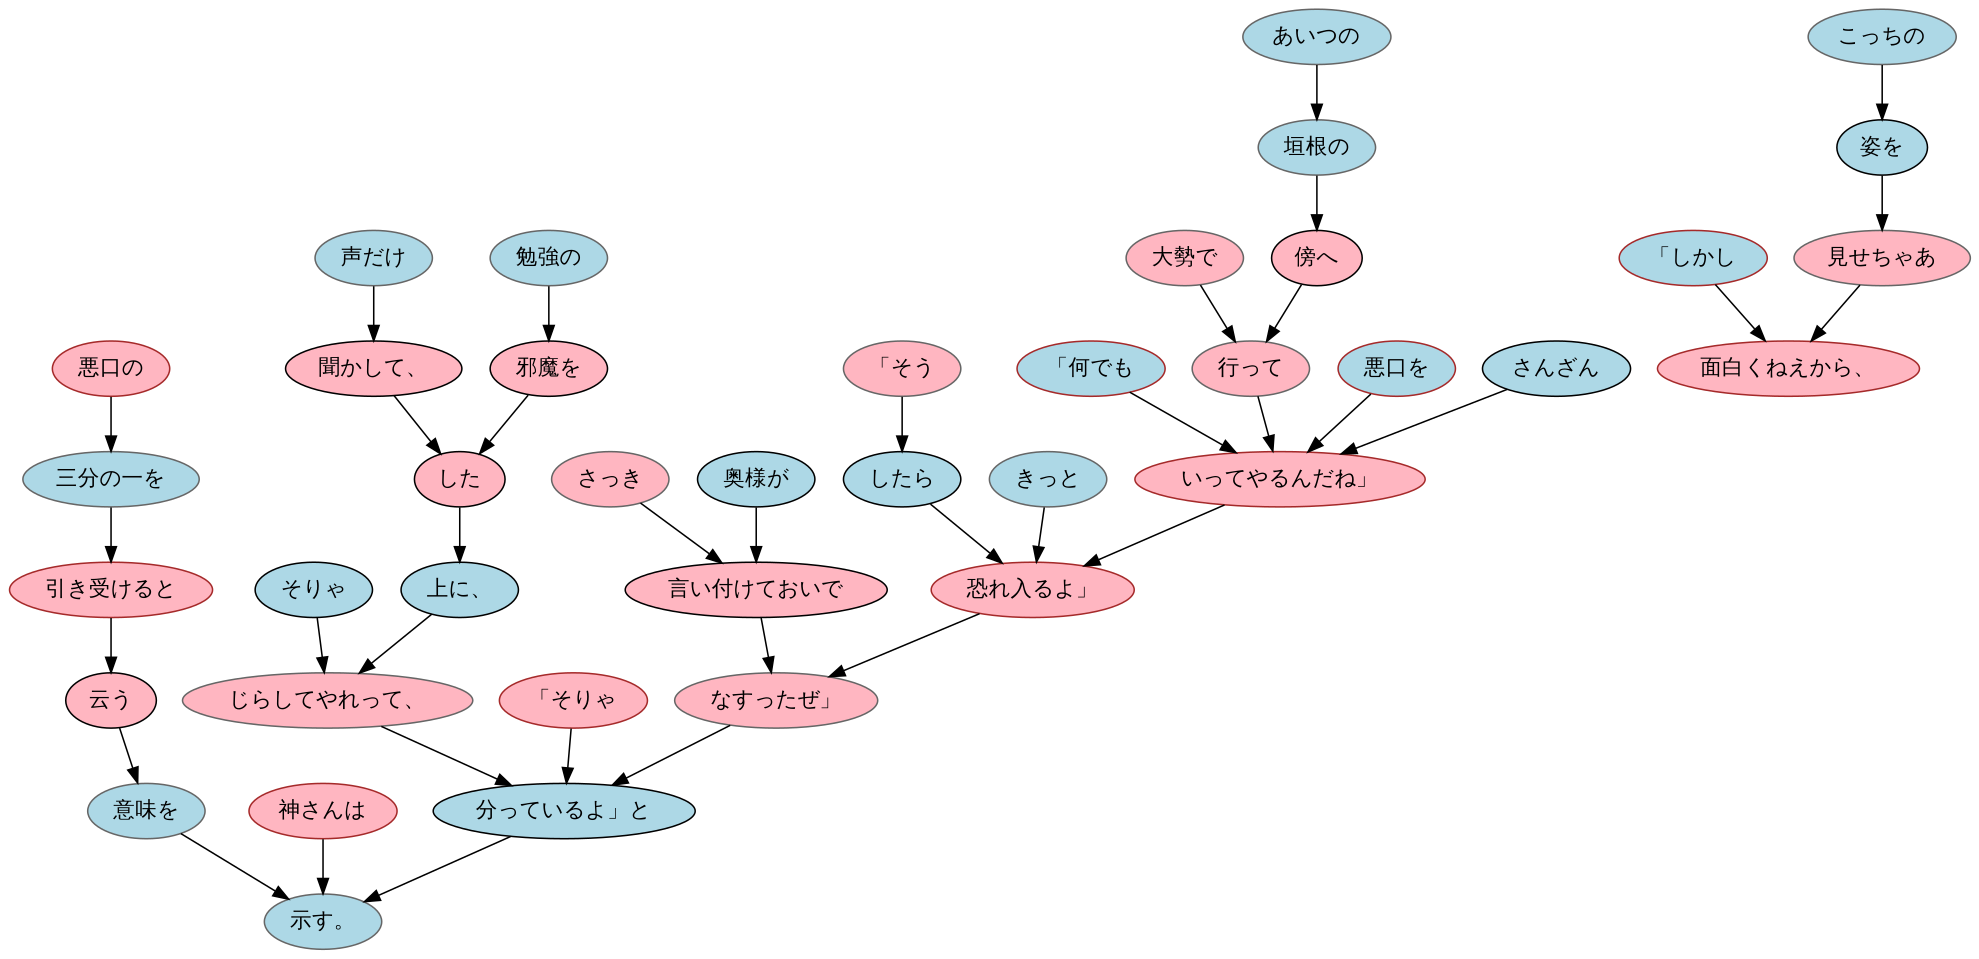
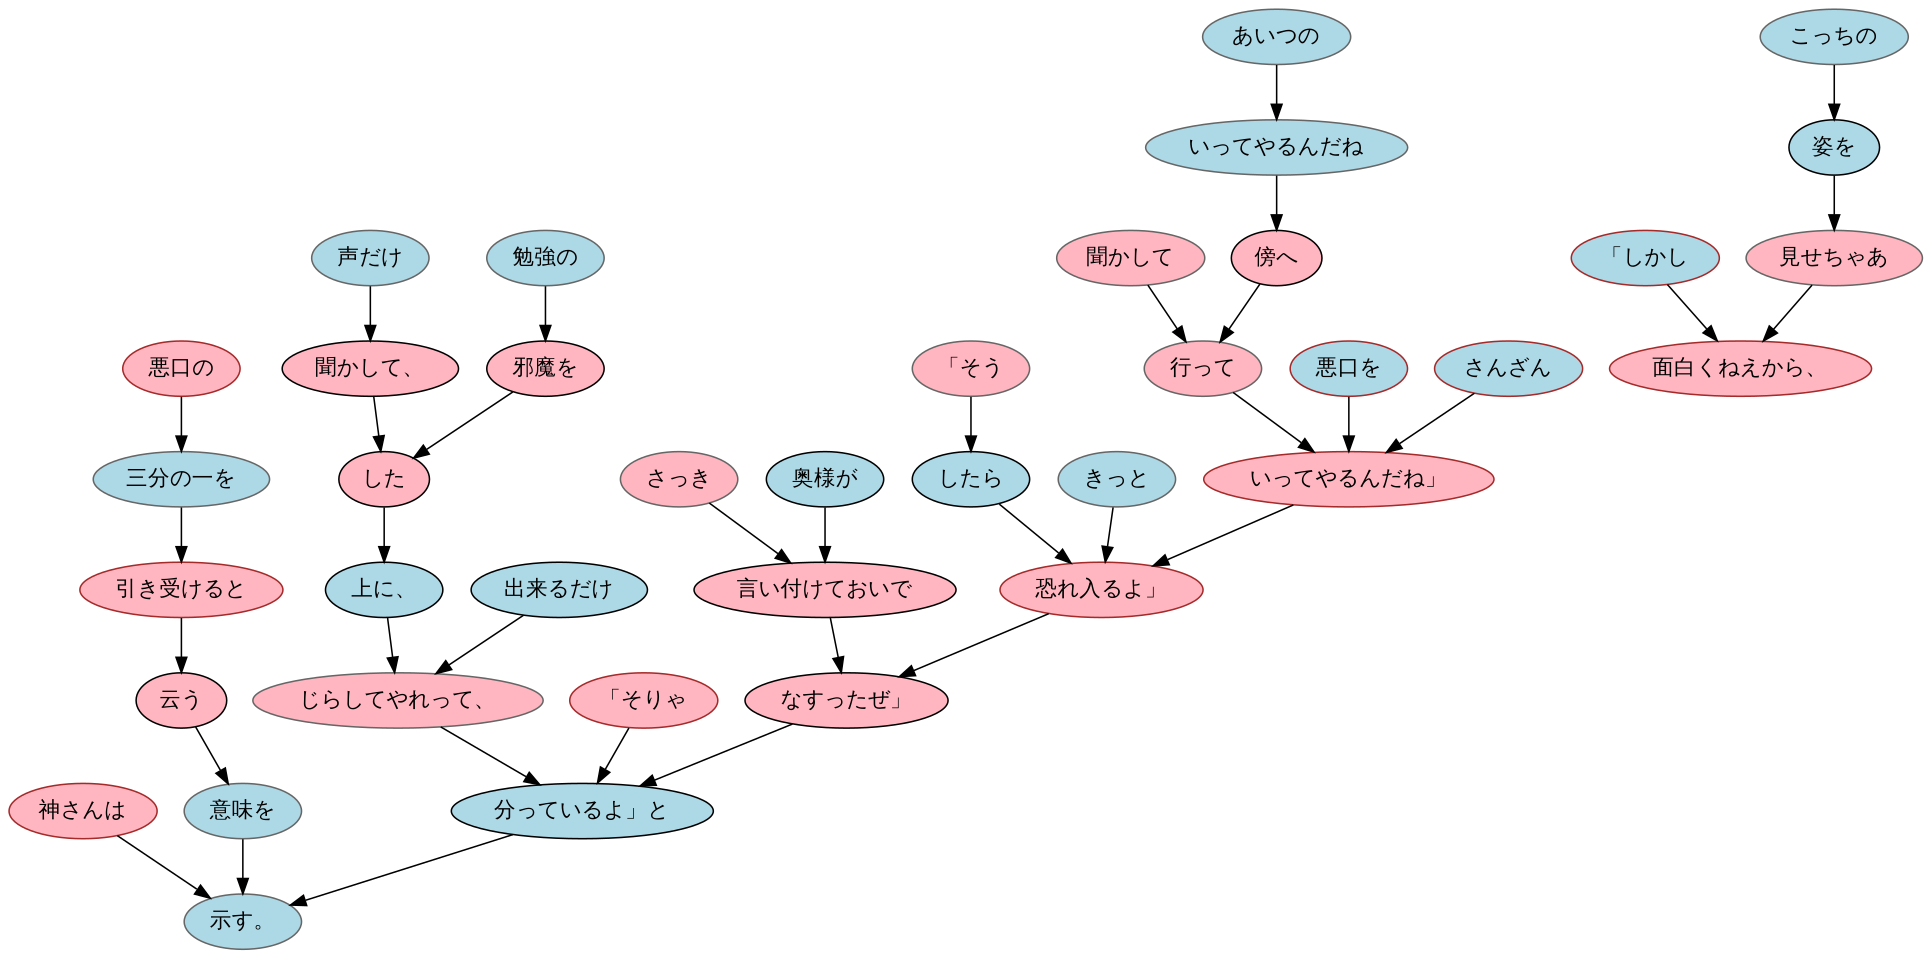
node "垣根の": label "垣根の" -> "いってやるんだね"
node "大勢で": label "大勢で" -> "聞かして"
node "「何でも": removed
node "さんざん": color black -> brown
node "そりゃ": label "そりゃ" -> "出来るだけ"
node "なすったぜ」": color gray40 -> black
